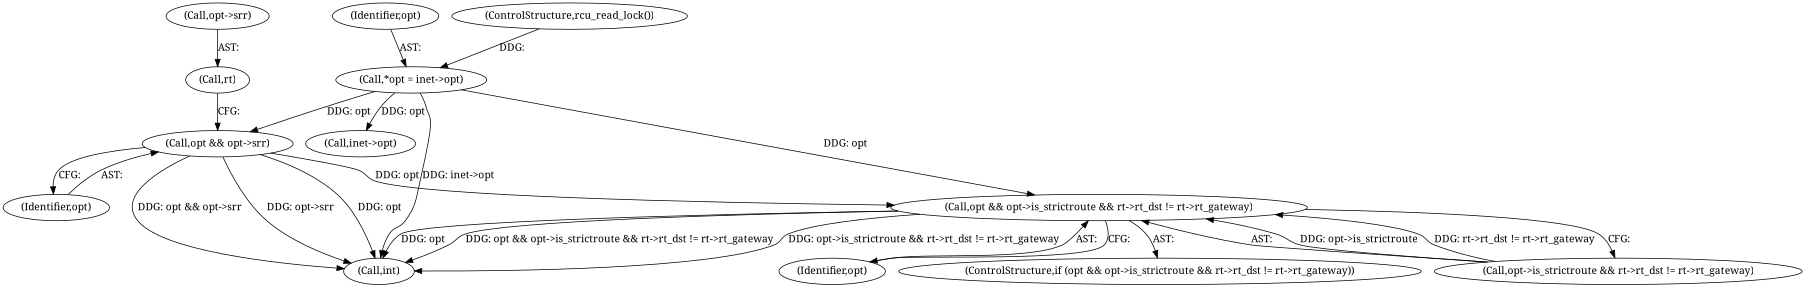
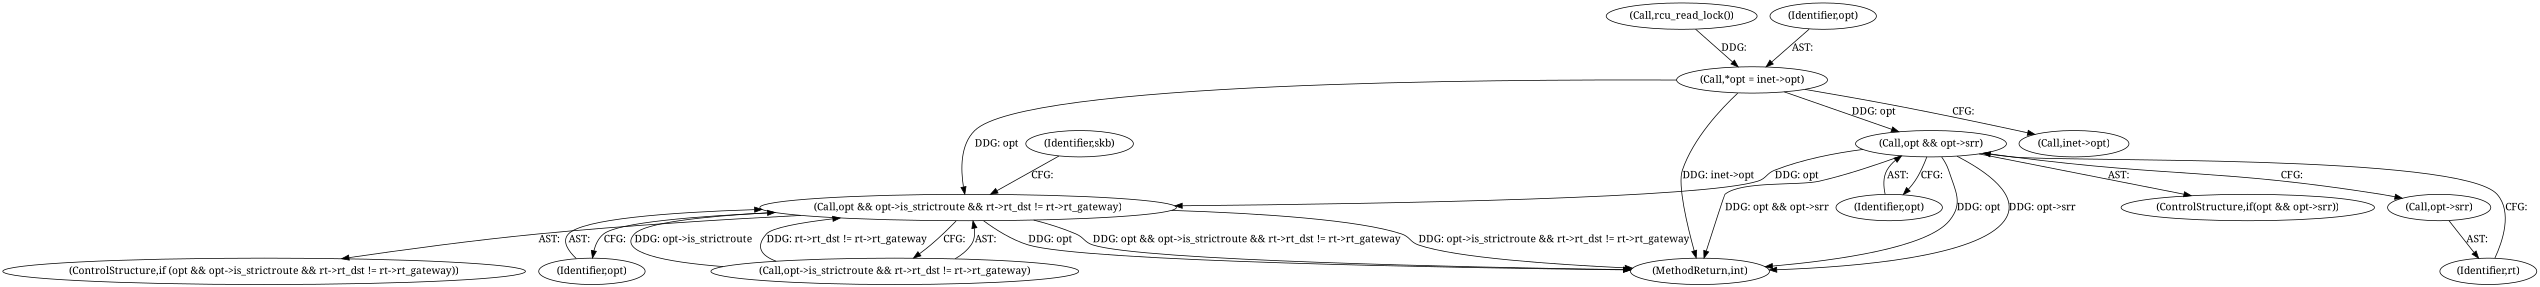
node "(ControlStructure,rcu_read_lock())": label "(ControlStructure,rcu_read_lock())" -> "(Call,rcu_read_lock())"
node "(Call,rt)": label "(Call,rt)" -> "(Identifier,rt)"
edge "(Call,*opt = inet->opt)" -> "(Call,inet->opt)": label "DDG: opt" -> "CFG: "
node "(Identifier,skb)": added
edge "(Call,opt && opt->srr)" -> "(Call,opt->srr)": added, label "CFG:"
node "(ControlStructure,if(opt && opt->srr))": added
node "(Call,int)": label "(Call,int)" -> "(MethodReturn,int)"
